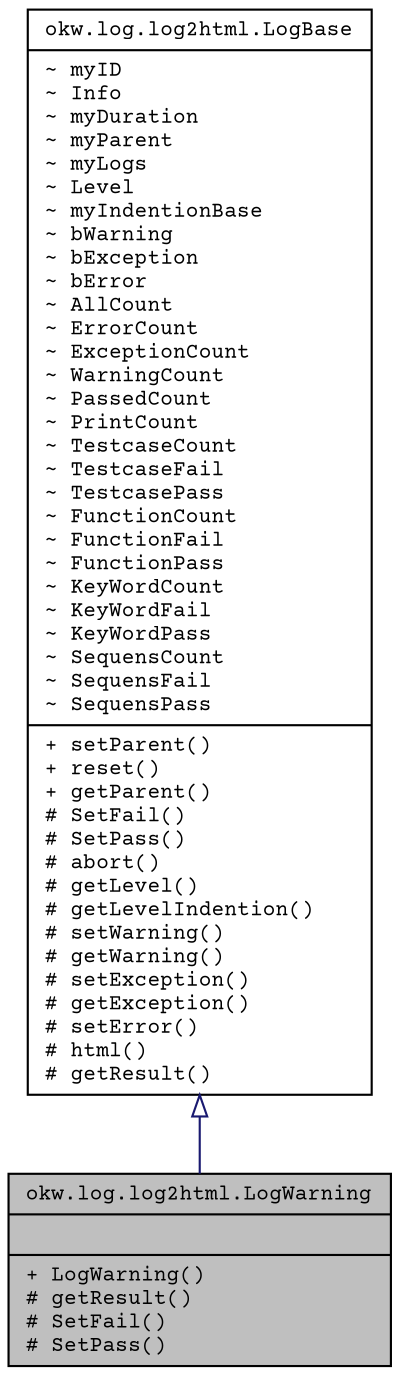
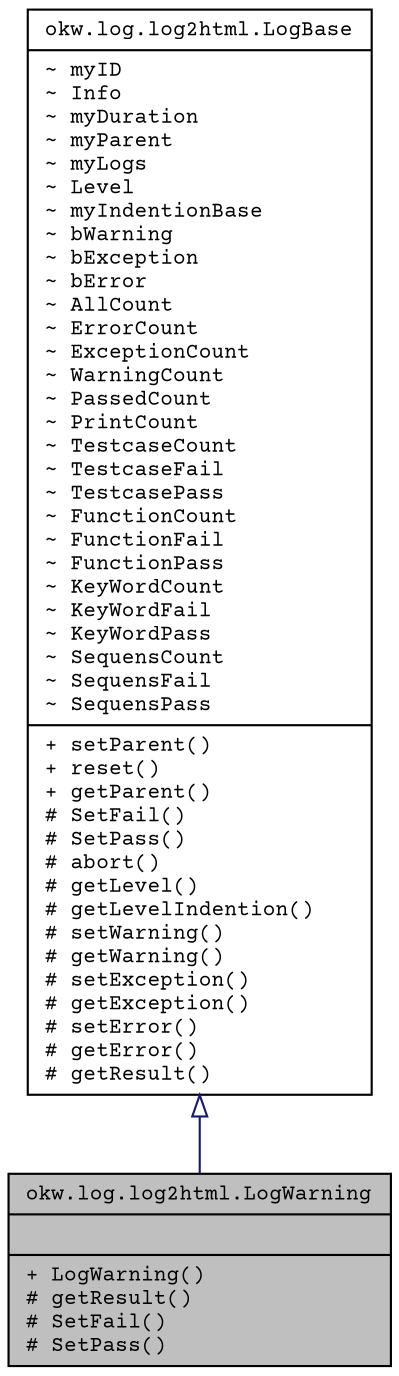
node "okw.log.log2html.LogBase": text "# html()" -> "# getError()"
